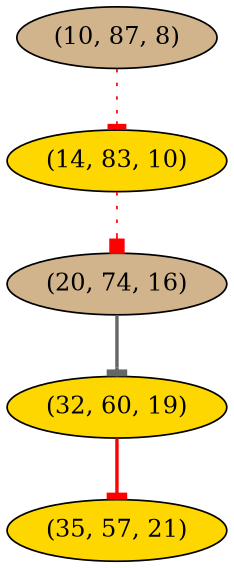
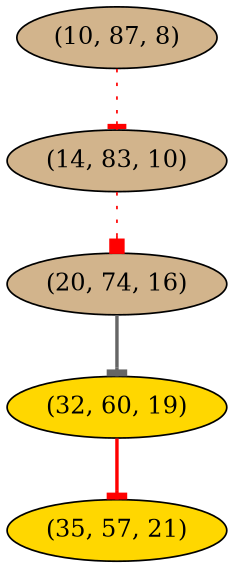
node "(14, 83, 10)": fillcolor gold -> tan
